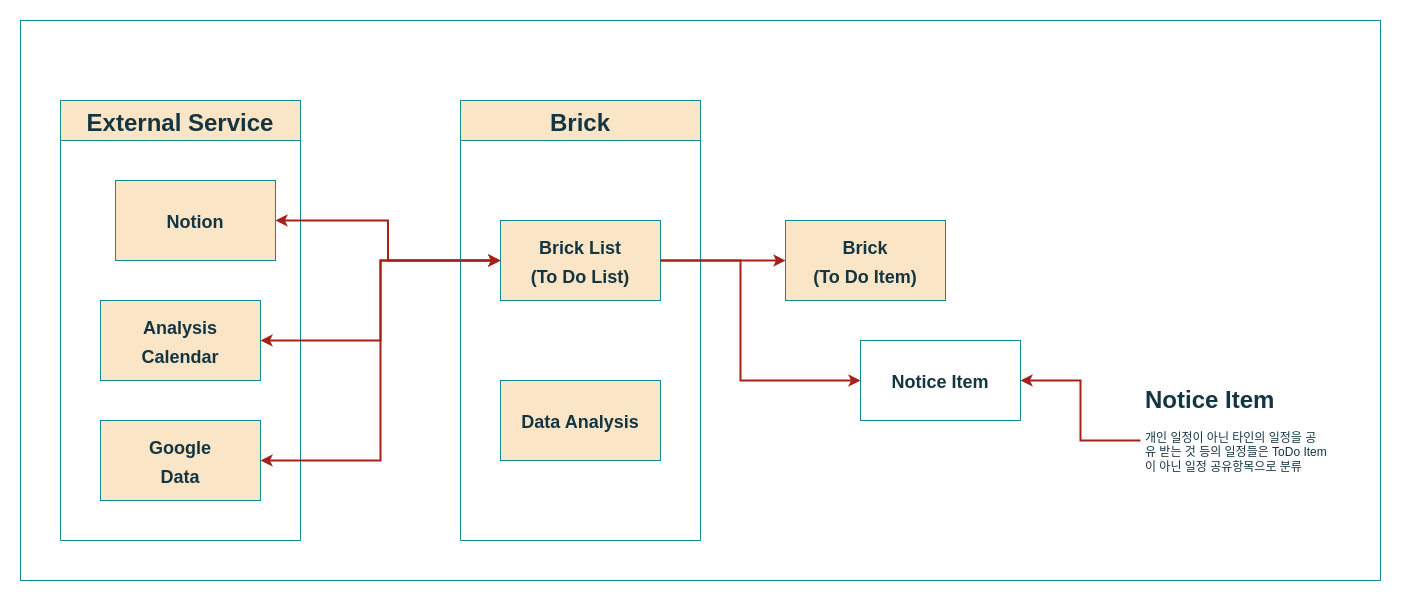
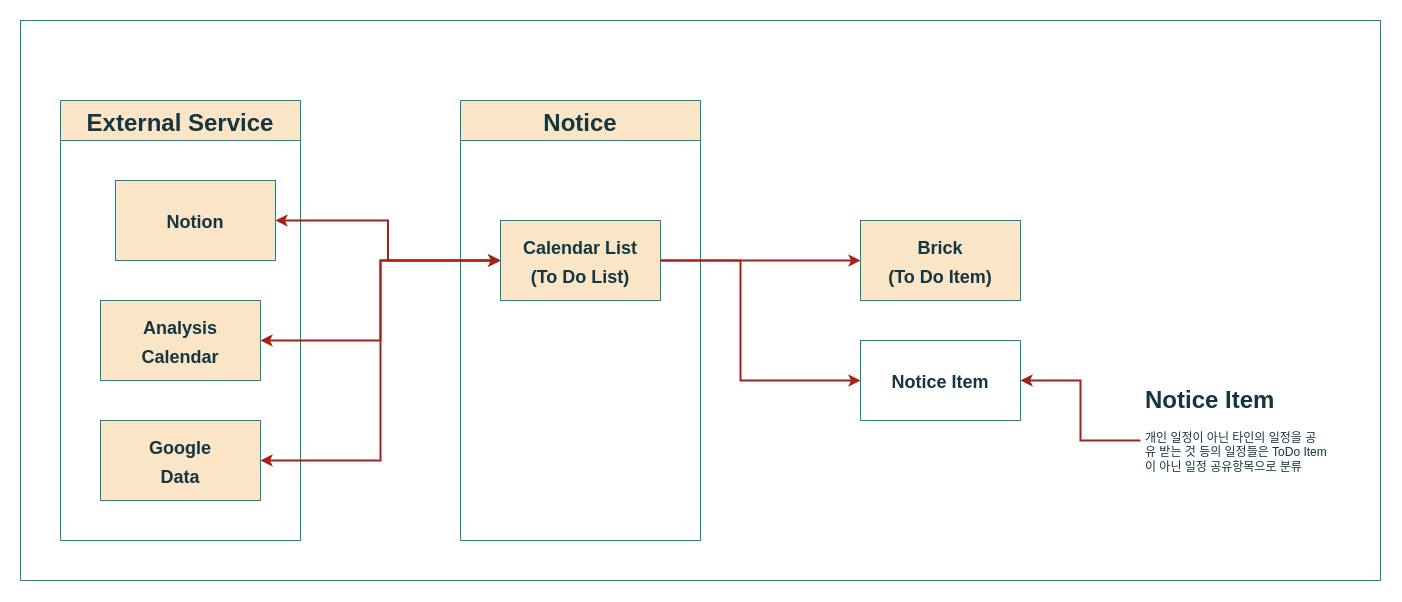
node "Brick": label "Brick" -> "Notice"
node "Brick List (To Do List)": label "Brick List (To Do List)" -> "Calendar List (To Do List)"
node "Brick (To Do Item)": moved (866, 261) -> (941, 261)
node "Data Analysis": removed
